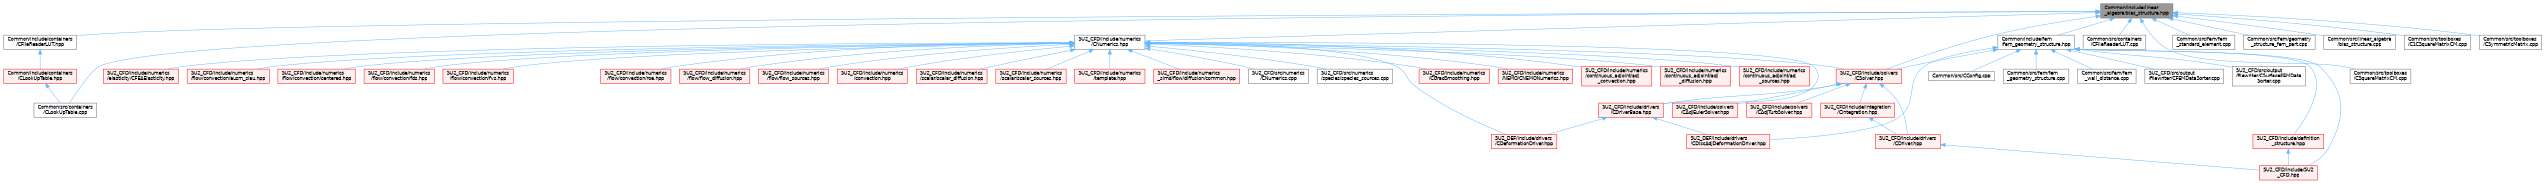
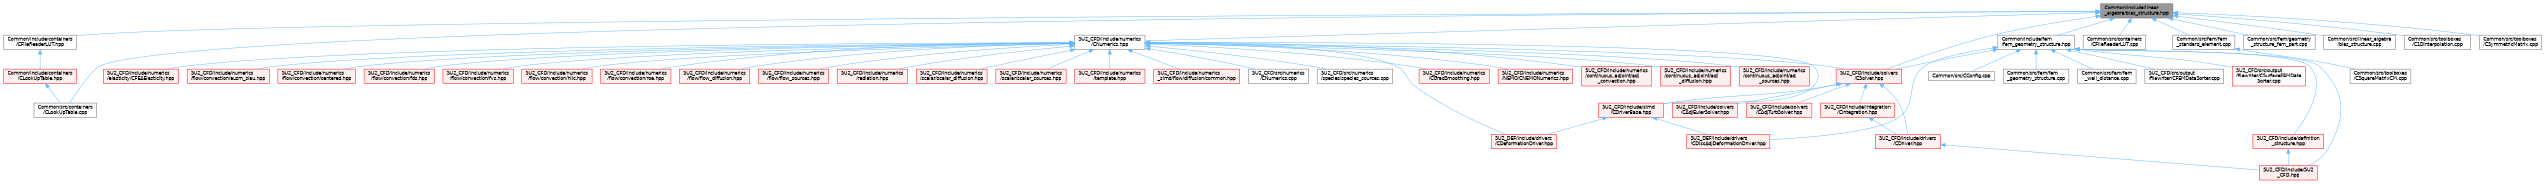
node "Common/src/toolboxes /C1CSquareMatrixCM.cpp": label "Common/src/toolboxes /C1CSquareMatrixCM.cpp" -> "Common/src/toolboxes /C1DInterpolation.cpp"
edge "Common/src/toolboxes /CSquareMatrixCM.cpp" -> "Common/include/linear _algebra/blas_structure.hpp": now "Common/src/toolboxes /CSquareMatrixCM.cpp" -> "Common/src/fem/fem _standard_element.cpp"
node "SU2_CFD/include/numerics /flow/convection/hllc.hpp": added
node "SU2_CFD/include/numerics /convection.hpp": label "SU2_CFD/include/numerics /convection.hpp" -> "SU2_CFD/include/numerics /radiation.hpp"
node "SU2_CFD/src/output /filewriter/CSurfaceFEMData Sorter.cpp": color grey40 -> red
node "SU2_CFD/include/drivers /CDriverBase.hpp": label "SU2_CFD/include/drivers /CDriverBase.hpp" -> "SU2_CFD/include/simd /CDriverBase.hpp"
